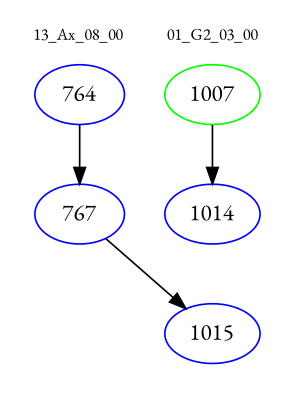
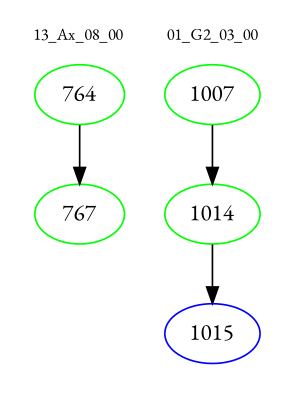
node "764": color blue -> green
node "767": color blue -> green
node "1014": color blue -> green
edge "767" -> "1015": now "1014" -> "1015"
